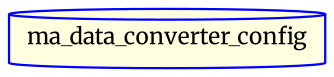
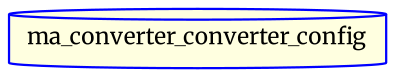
node "ma_data_converter_config": label "ma_data_converter_config" -> "ma_converter_converter_config"
